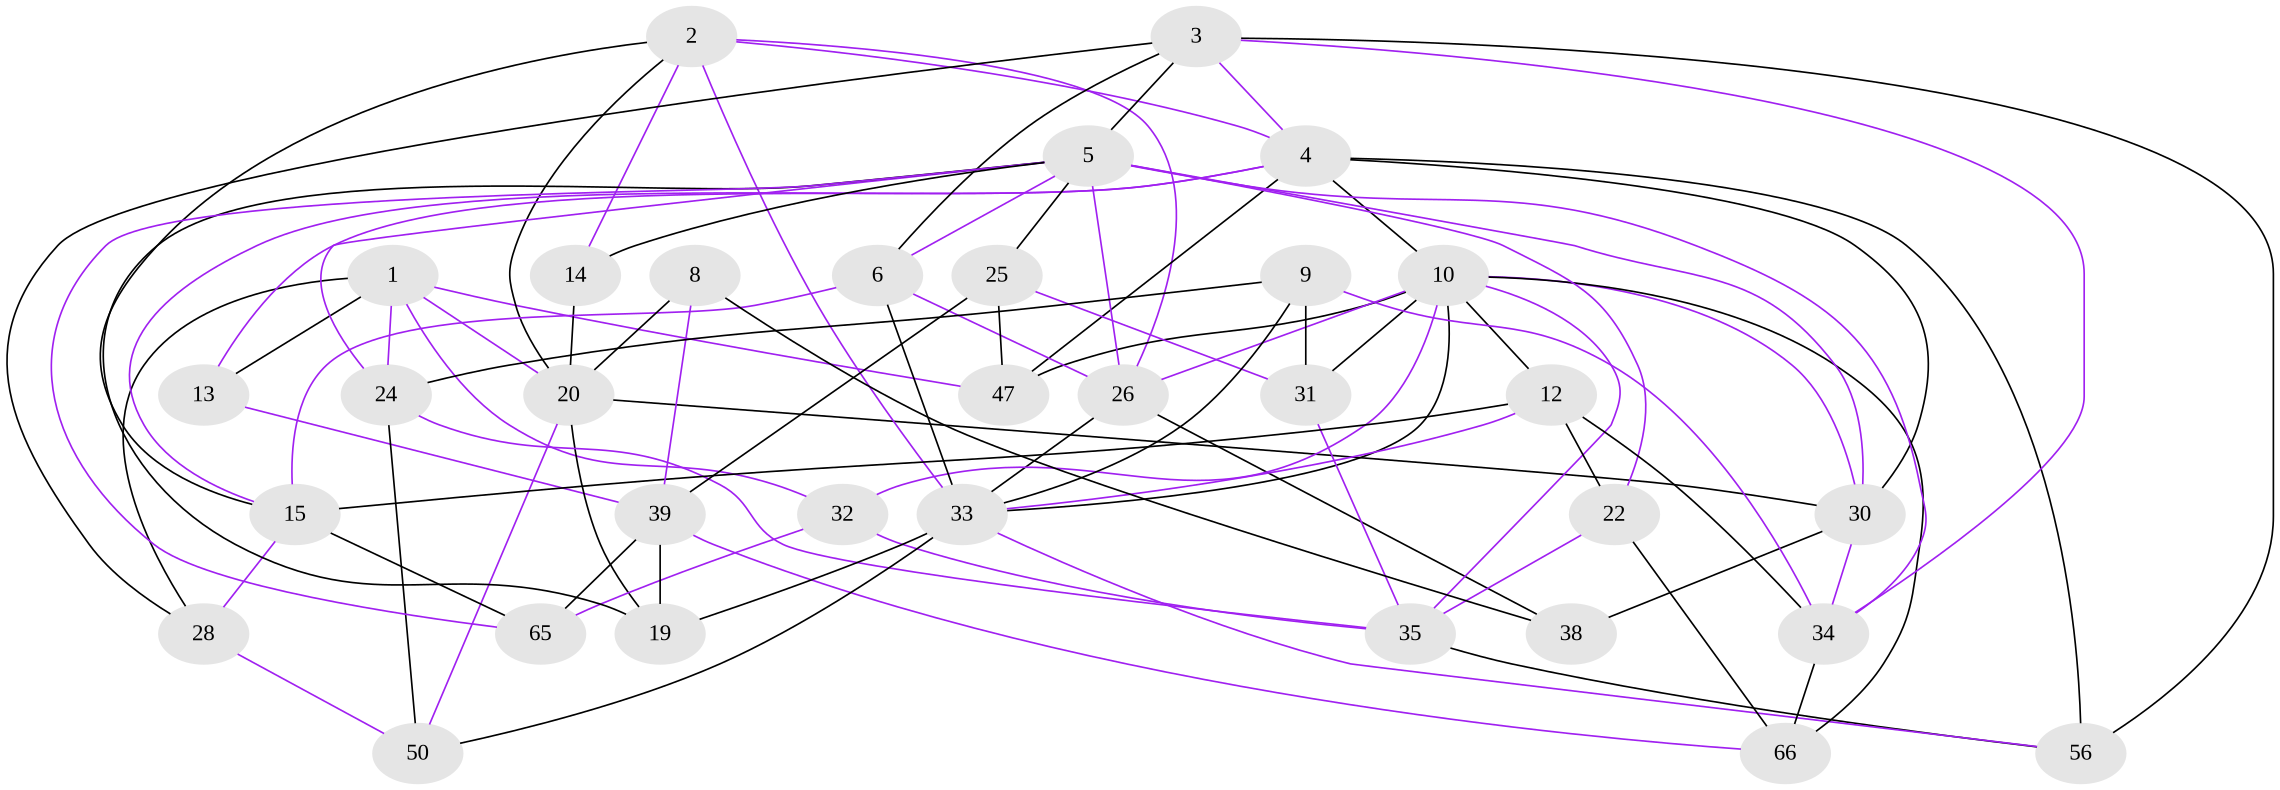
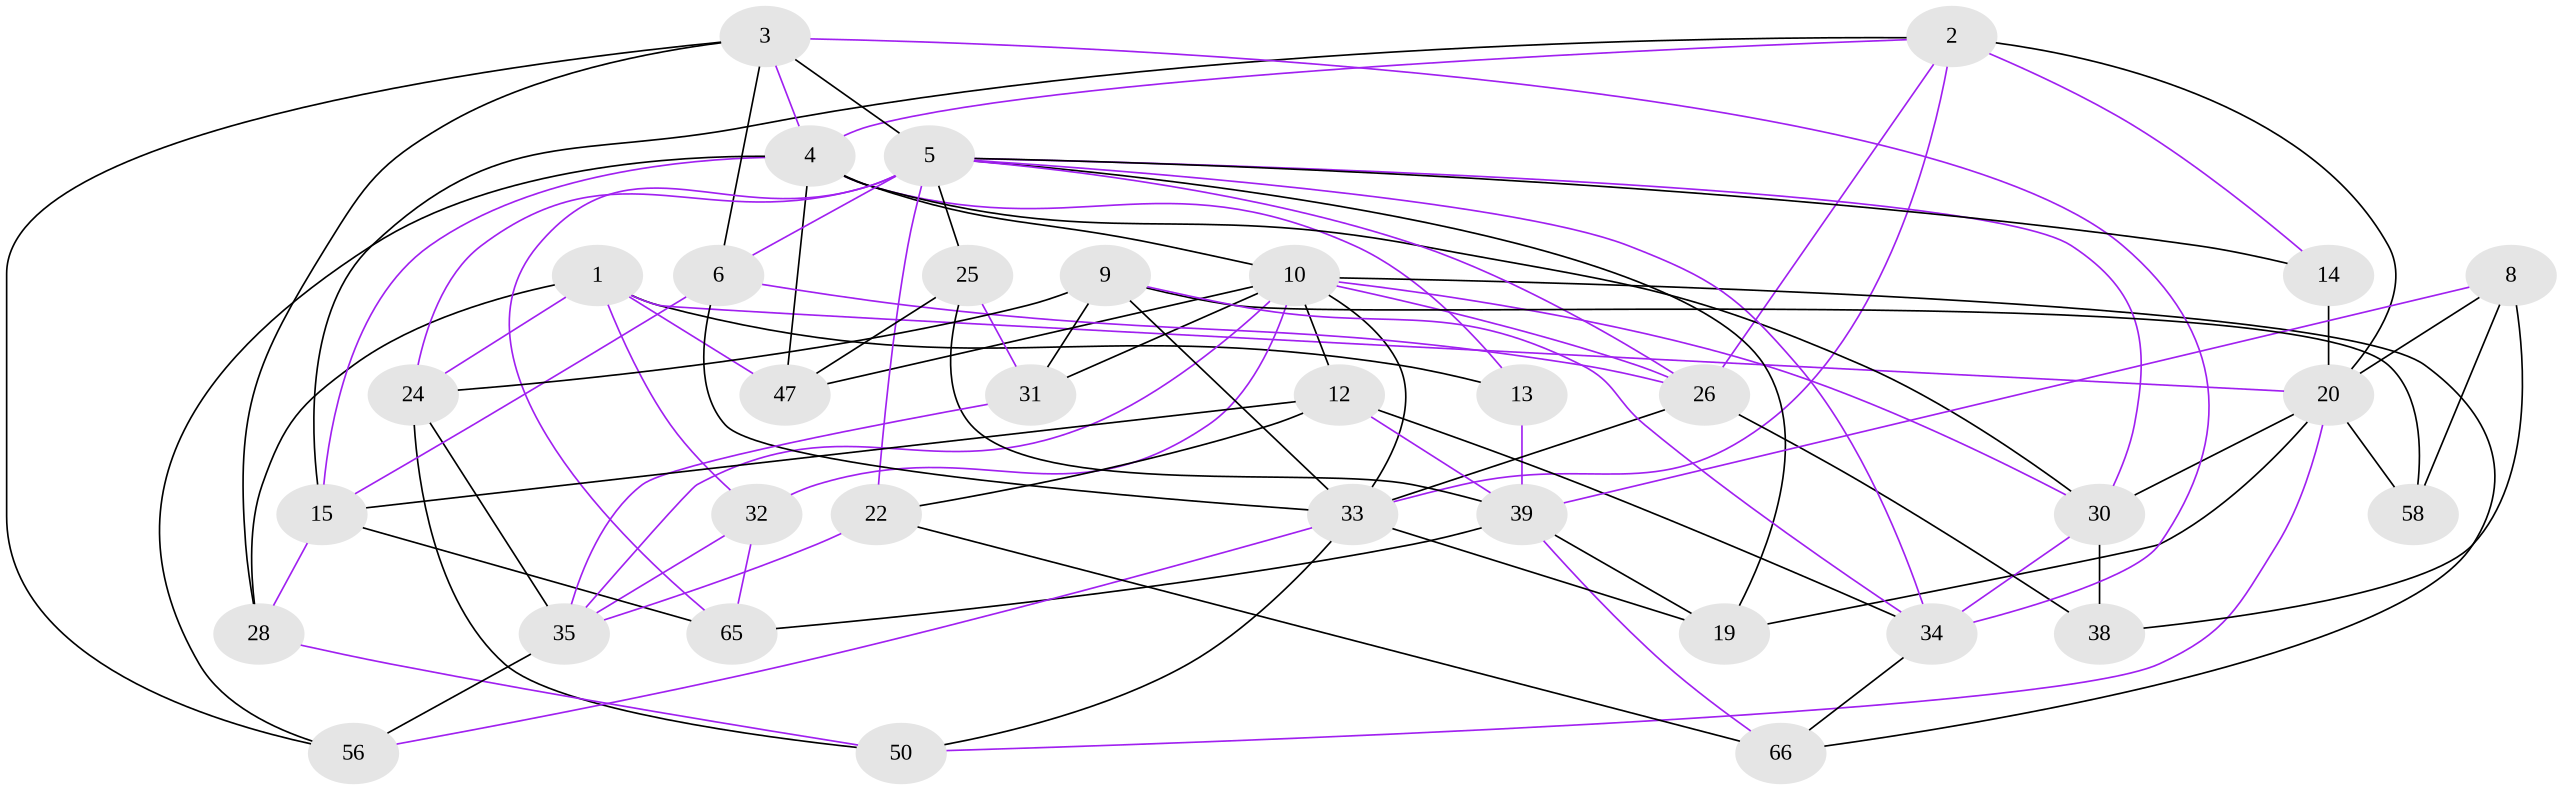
edge "12" -- "33": now "12" -- "39"
node "58": added
edge "24" -- "35": color purple -> black
